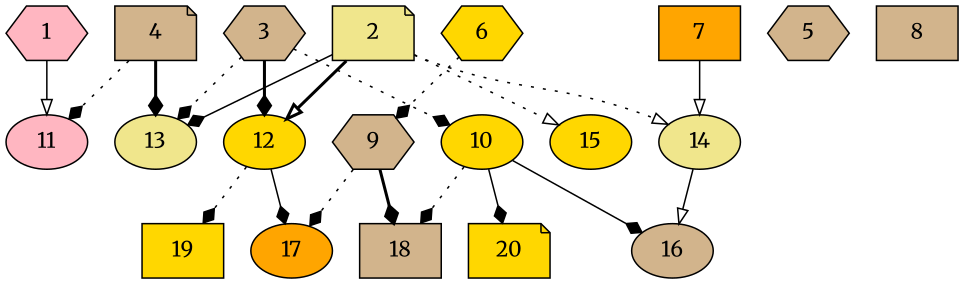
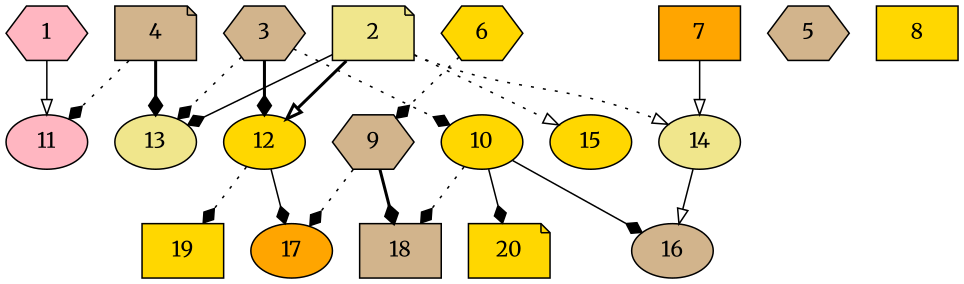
node "8": fillcolor tan -> gold
